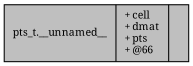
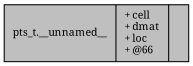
node "pts_t.__unnamed__": text "+ pts" -> "+ loc"
